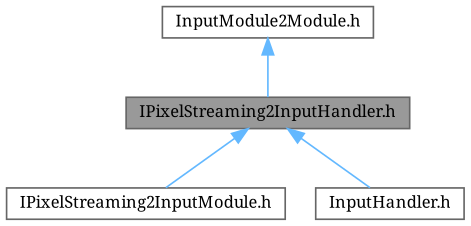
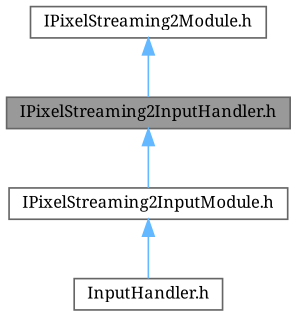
node "InputModule2Module.h": label "InputModule2Module.h" -> "IPixelStreaming2Module.h"
edge "InputHandler.h" -> "IPixelStreaming2InputHandler.h": now "InputHandler.h" -> "IPixelStreaming2InputModule.h"
